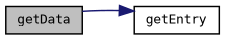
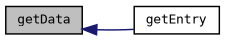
edge "getData" -> "getEntry": reversed
